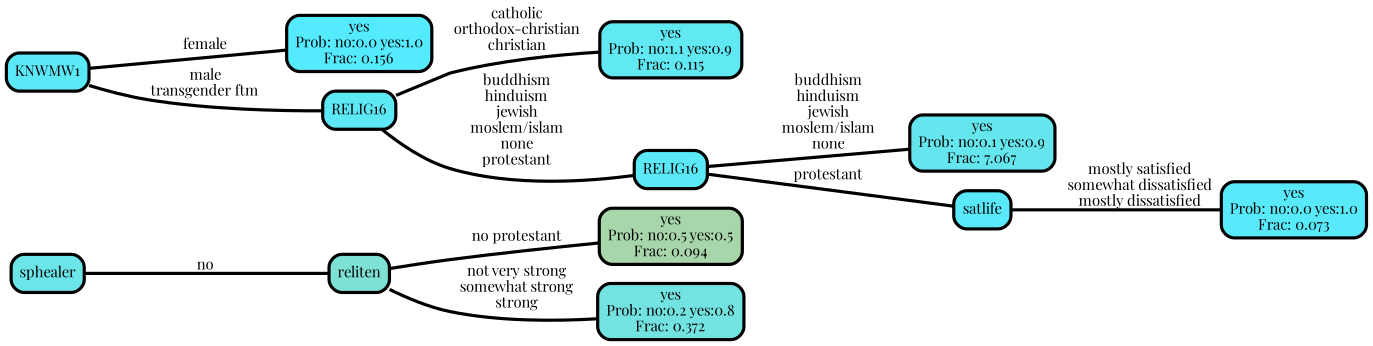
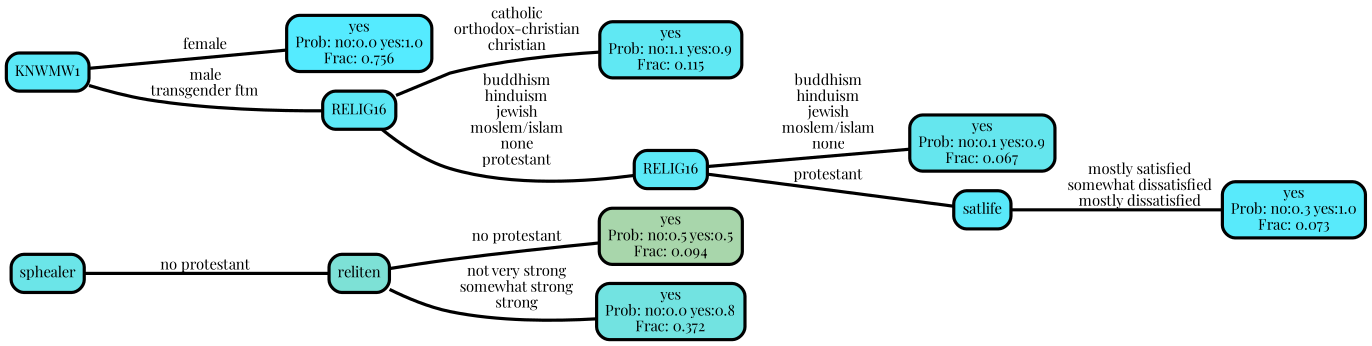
node "yes Prob: no:0.0 yes:1.0 Frac: 0.156": label "yes Prob: no:0.0 yes:1.0 Frac: 0.156" -> "yes Prob: no:0.0 yes:1.0 Frac: 0.756"
node "yes Prob: no:0.1 yes:0.9 Frac: 7.067": label "yes Prob: no:0.1 yes:0.9 Frac: 7.067" -> "yes Prob: no:0.1 yes:0.9 Frac: 0.067"
node "yes Prob: no:0.0 yes:1.0 Frac: 0.073": label "yes Prob: no:0.0 yes:1.0 Frac: 0.073" -> "yes Prob: no:0.3 yes:1.0 Frac: 0.073"
edge "sphealer" -- "reliten": label " no" -> " no protestant"
node "yes Prob: no:0.2 yes:0.8 Frac: 0.372": label "yes Prob: no:0.2 yes:0.8 Frac: 0.372" -> "yes Prob: no:0.0 yes:0.8 Frac: 0.372"
